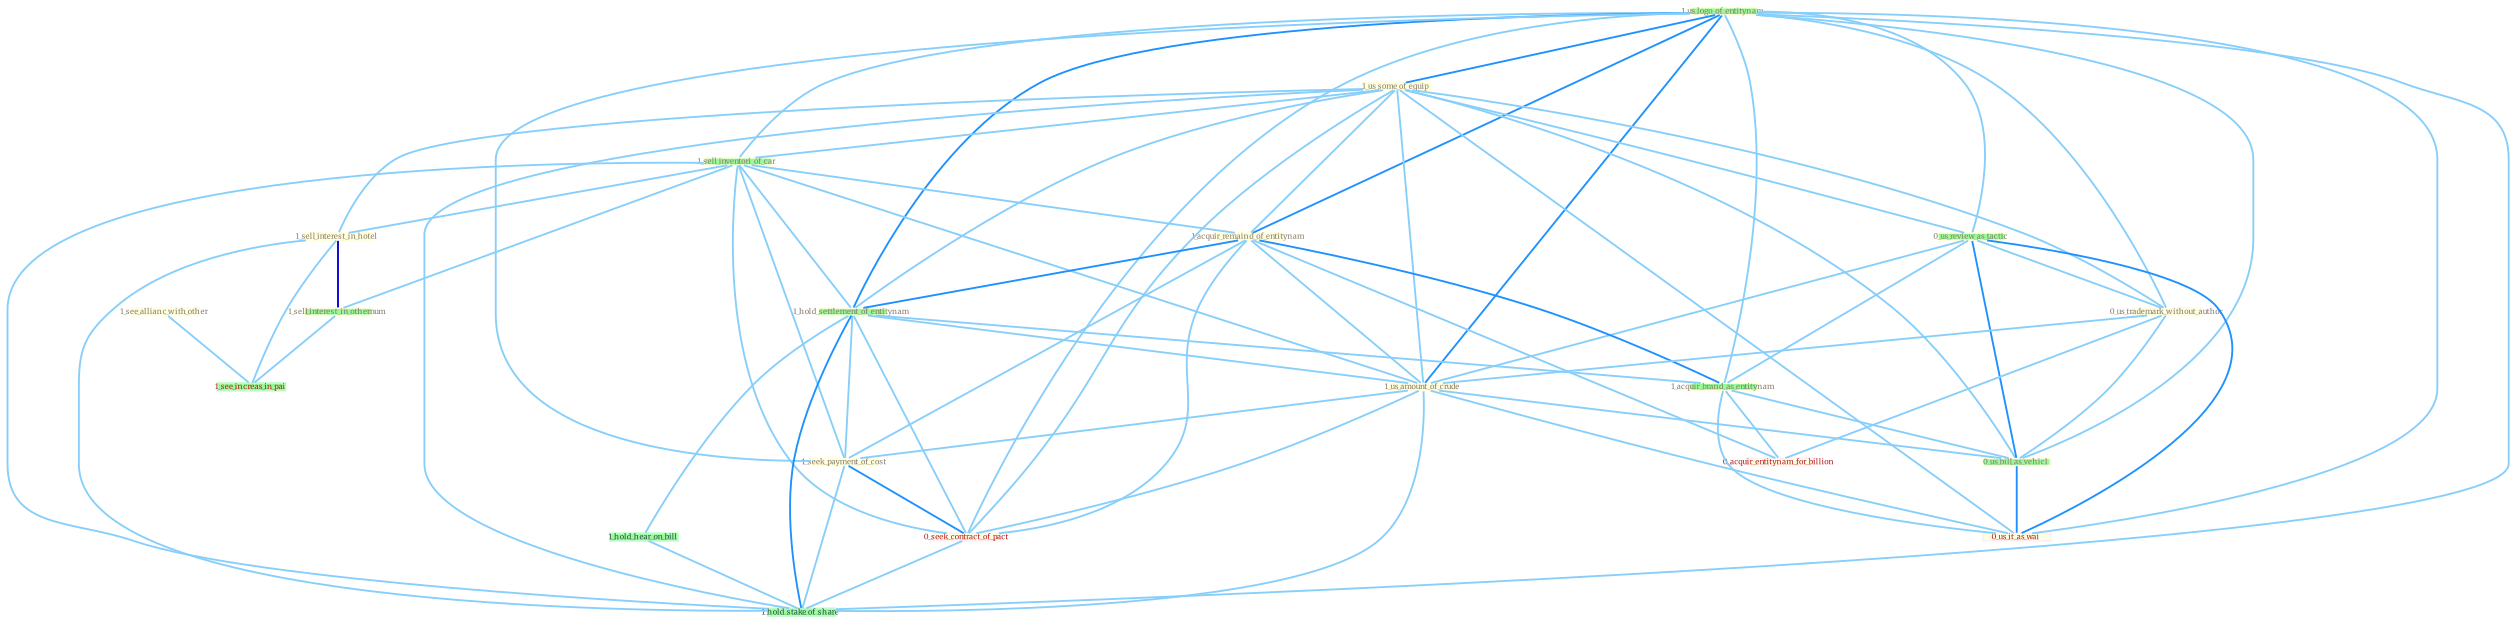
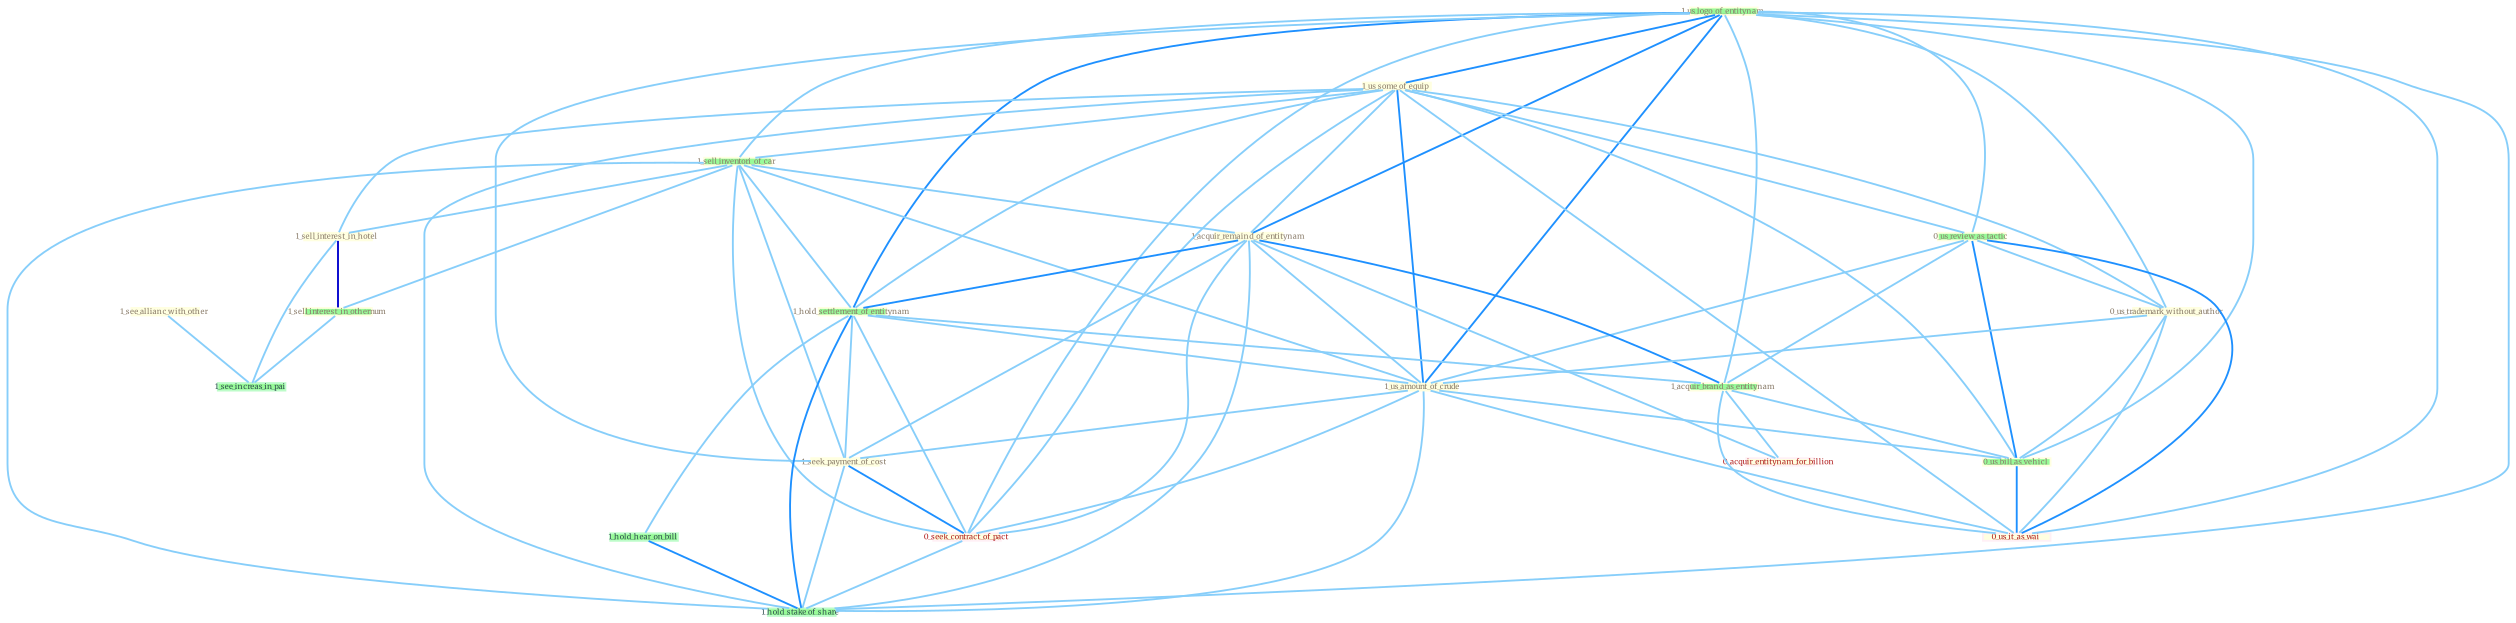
edge "1_us_some_of_equip" -- "1_us_amount_of_crude": color #87cefa -> #1e90ff
edge "0_us_trademark_without_author" -- "0_acquir_entitynam_for_billion": now "0_us_trademark_without_author" -- "0_us_it_as_wai"
node "1_see_increas_in_pai": fontcolor #b22222 -> #2f4f4f
edge "1_sell_interest_in_hotel" -- "1_hold_stake_of_share": now "1_acquir_remaind_of_entitynam" -- "1_hold_stake_of_share"
edge "1_hold_hear_on_bill" -- "1_hold_stake_of_share": color #87cefa -> #1e90ff
